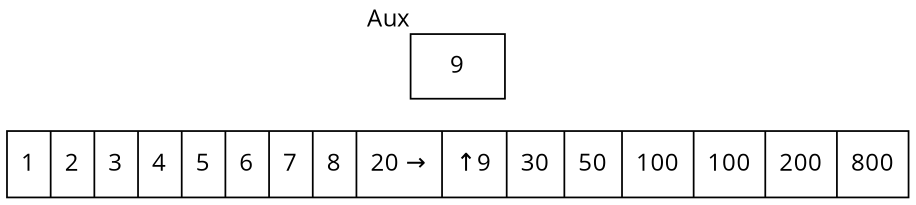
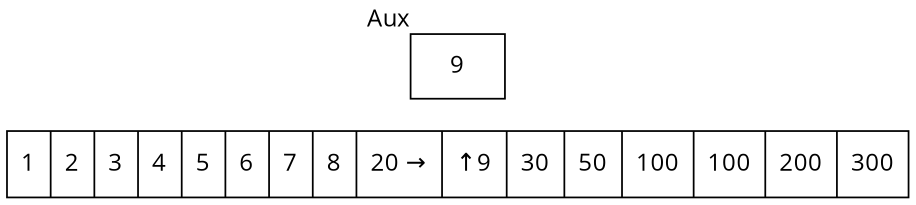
node "1": text "800" -> "300"
